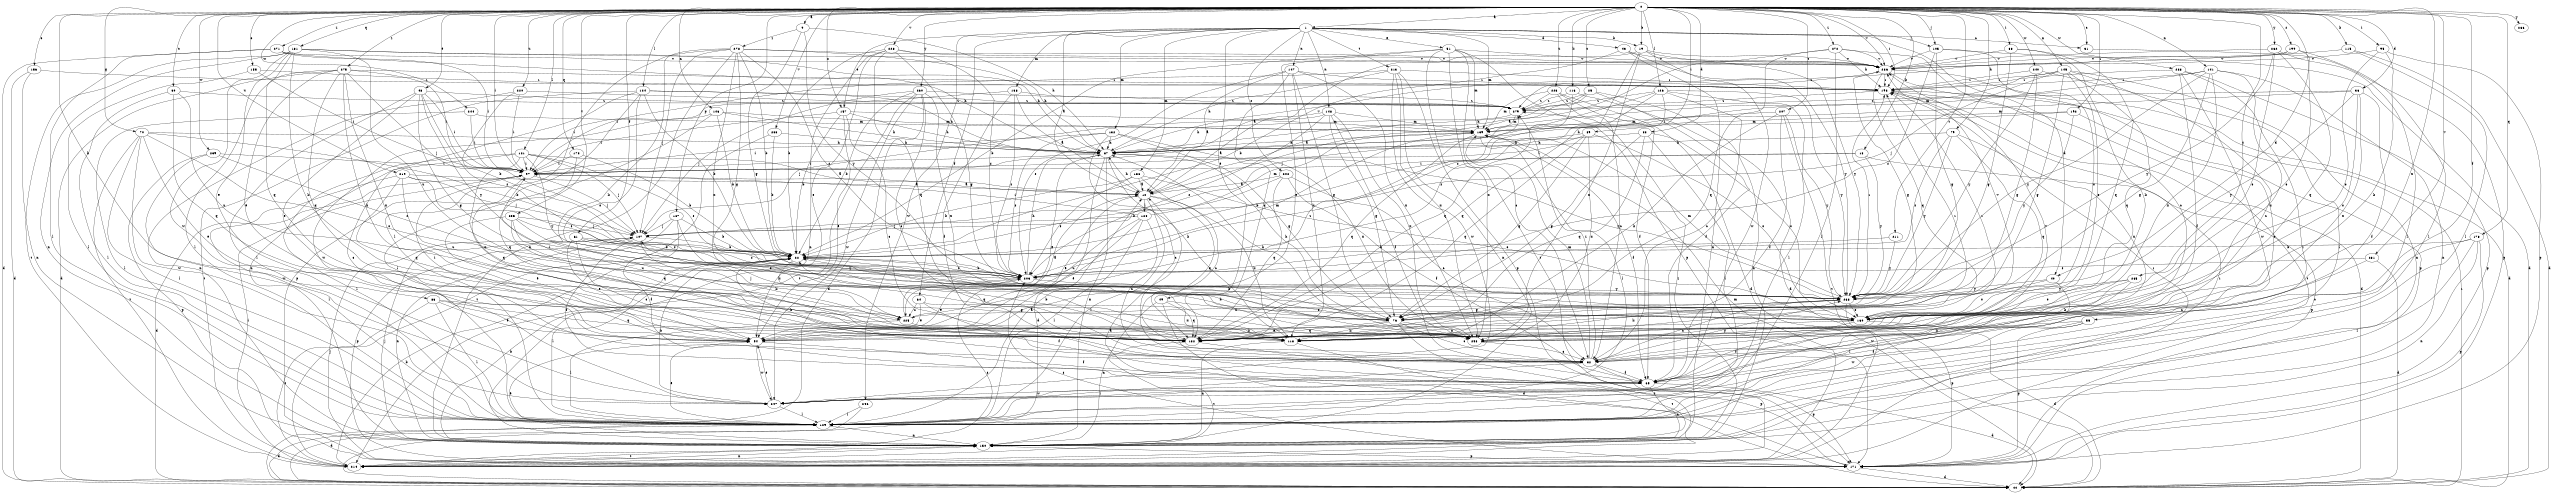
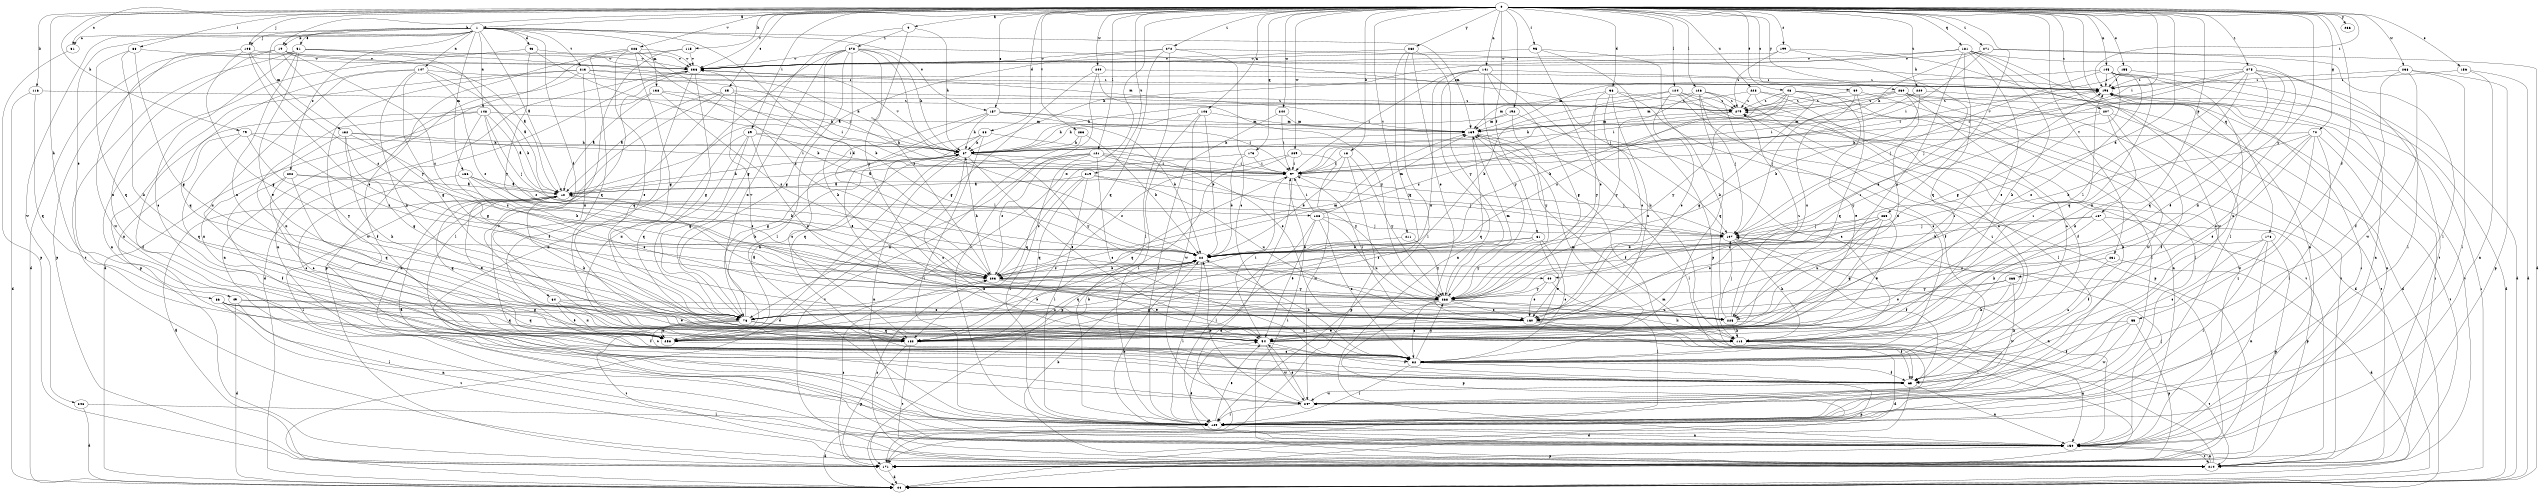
edge "275" -> "129": now "275" -> "225"
